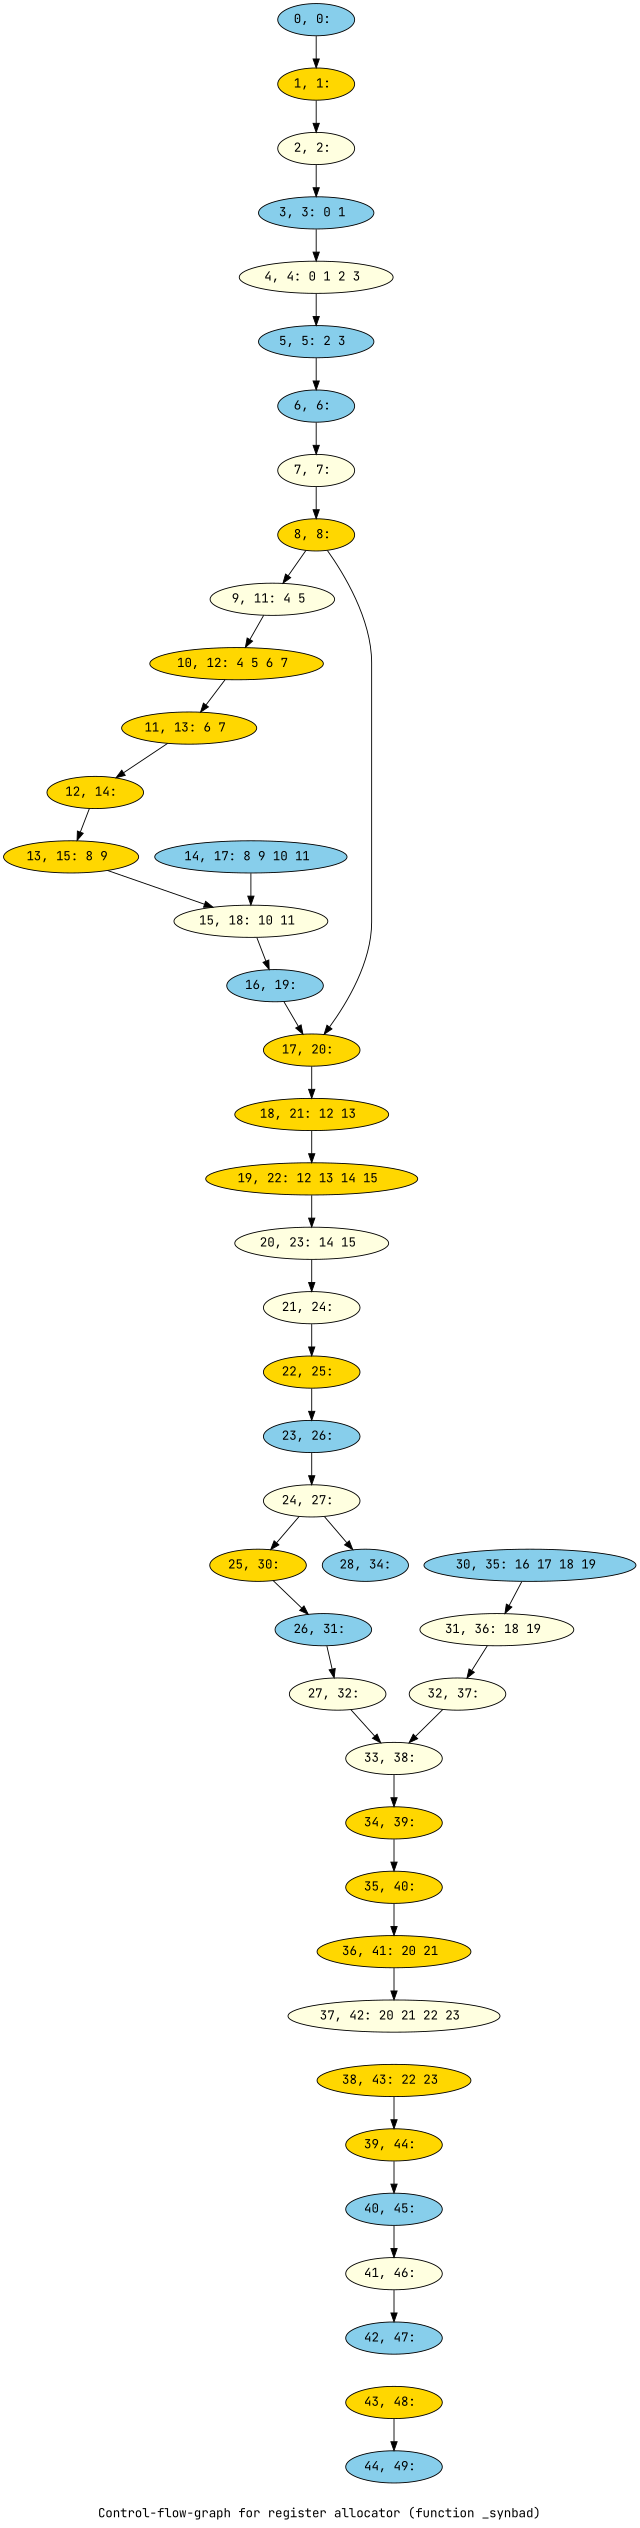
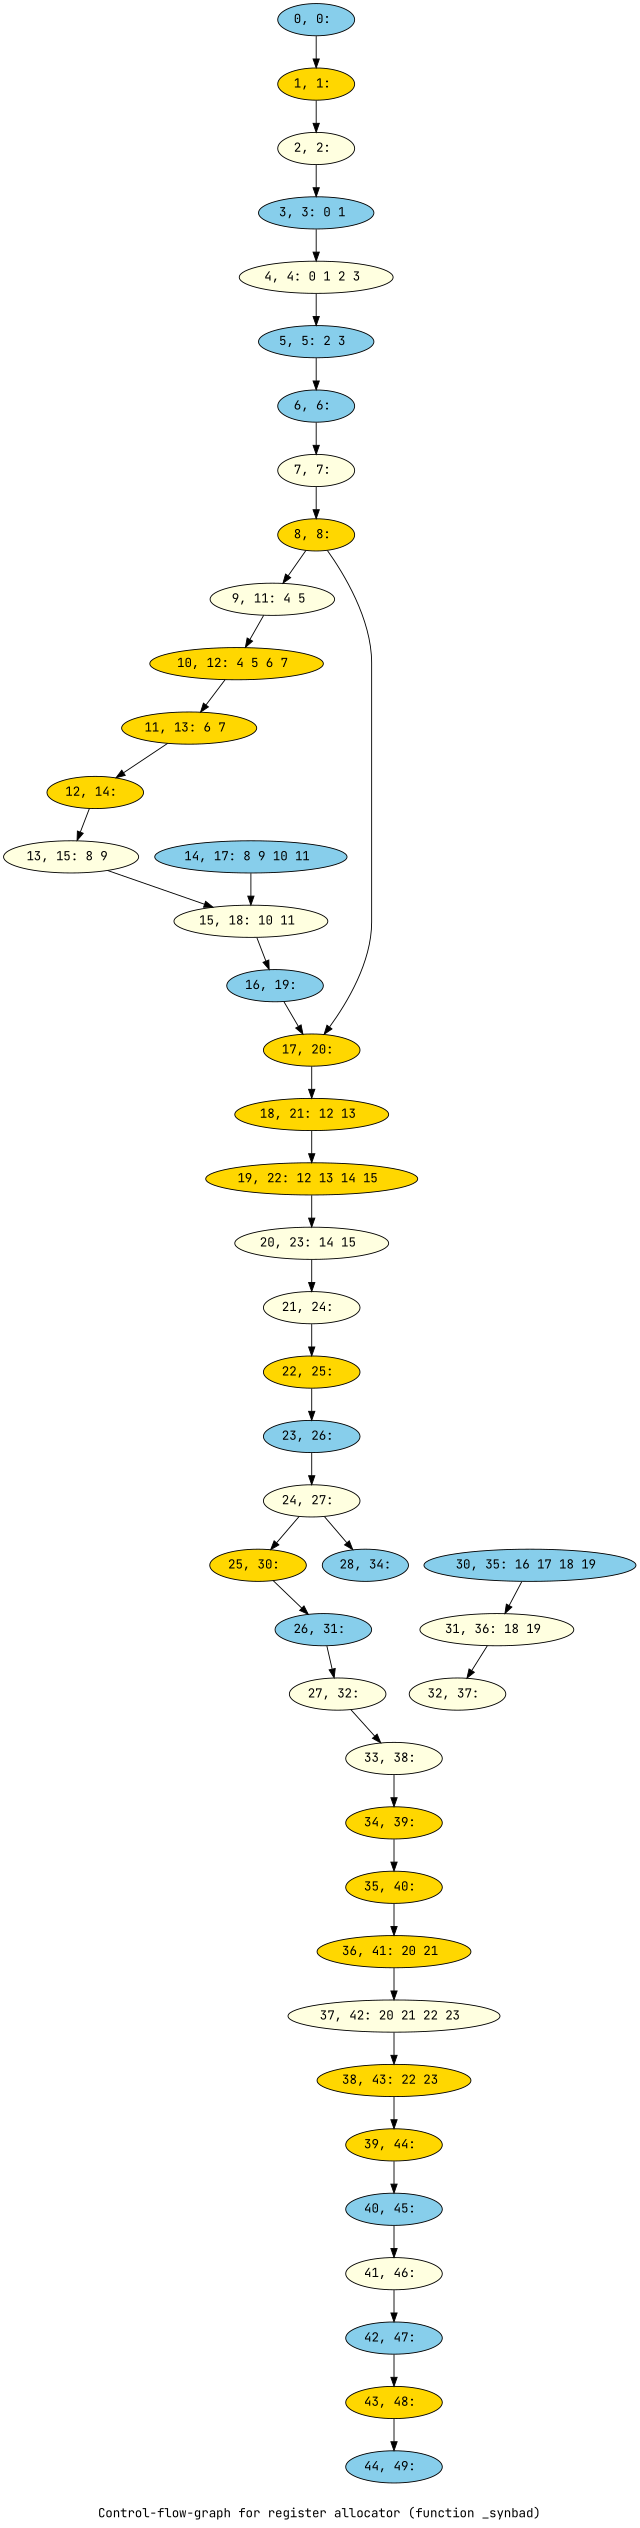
node "13, 15: 8 9": fillcolor gold -> lightyellow
edge "32, 37:" -> "33, 38:": removed
edge "37, 42: 20 21 22 23" -> "38, 43: 22 23": added
edge "42, 47:" -> "43, 48:": added
